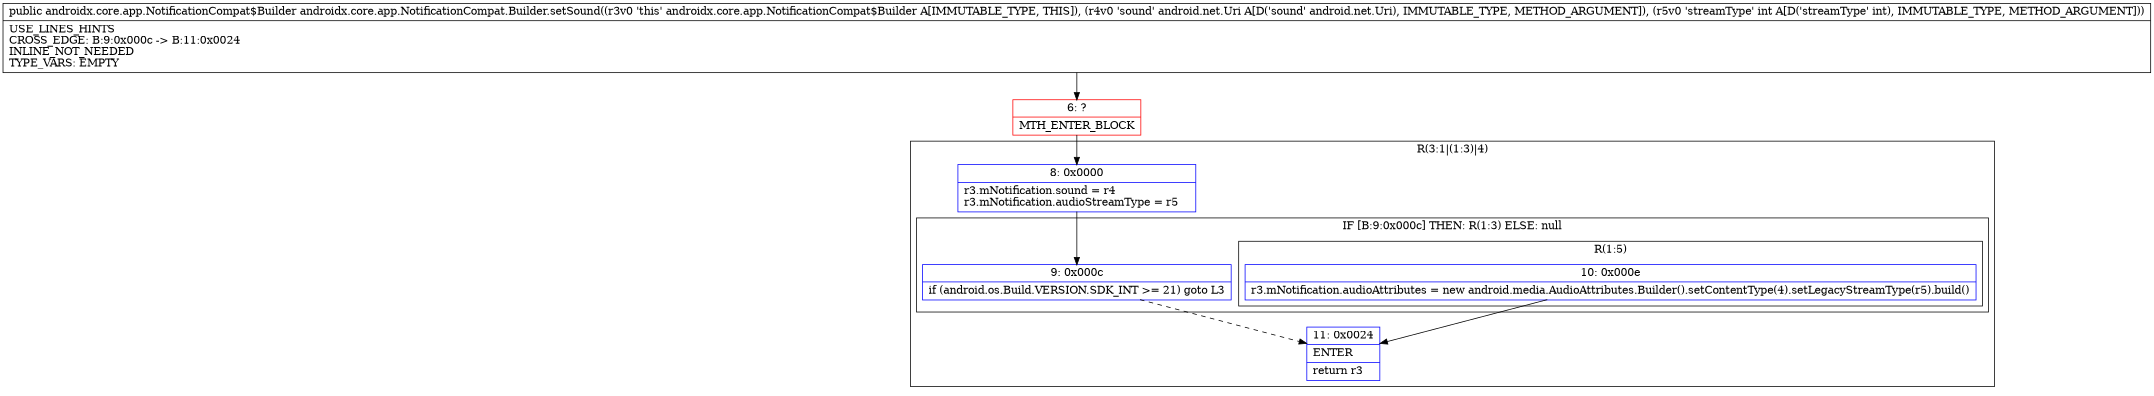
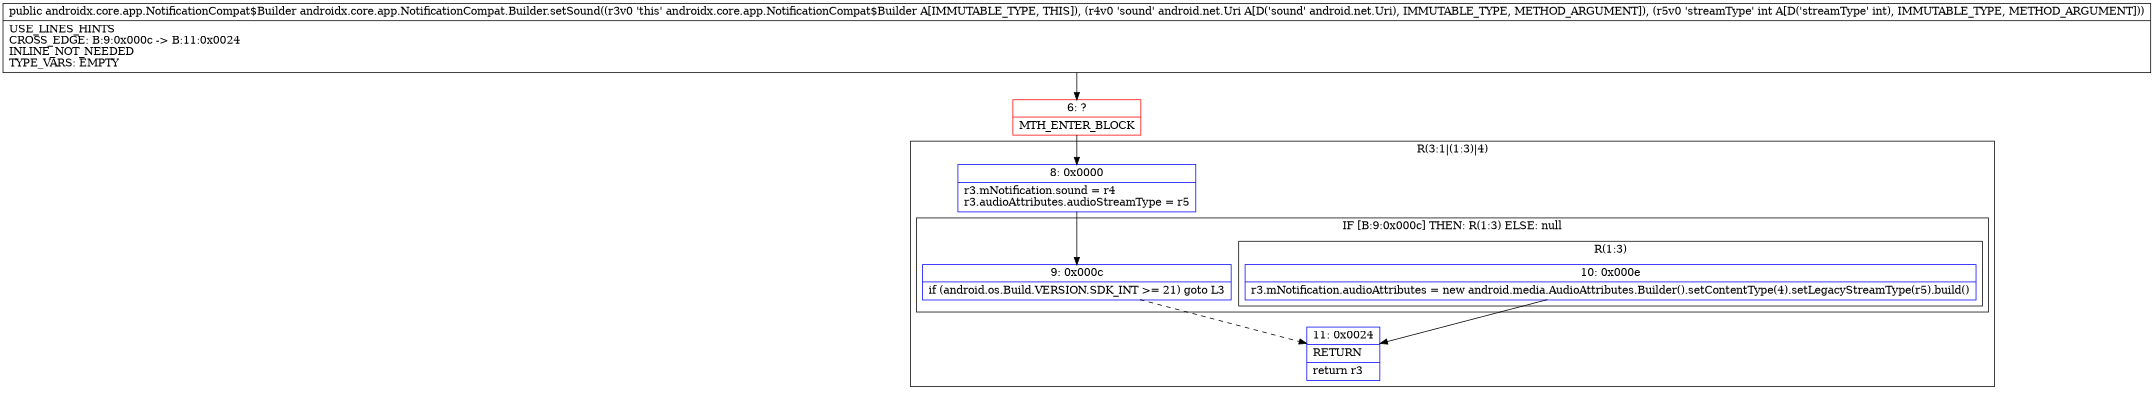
node "8: 0x0000": text "r3.mNotification.audioStreamType = r5" -> "r3.audioAttributes.audioStreamType = r5"
cluster "R(1:5)": label "R(1:5)" -> "R(1:3)"
node "11: 0x0024": text "ENTER" -> "RETURN"
